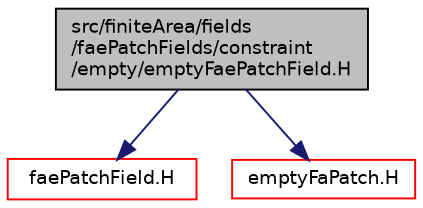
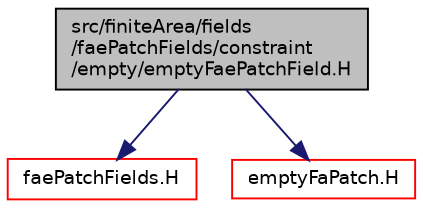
node "faePatchField.H": label "faePatchField.H" -> "faePatchFields.H"
